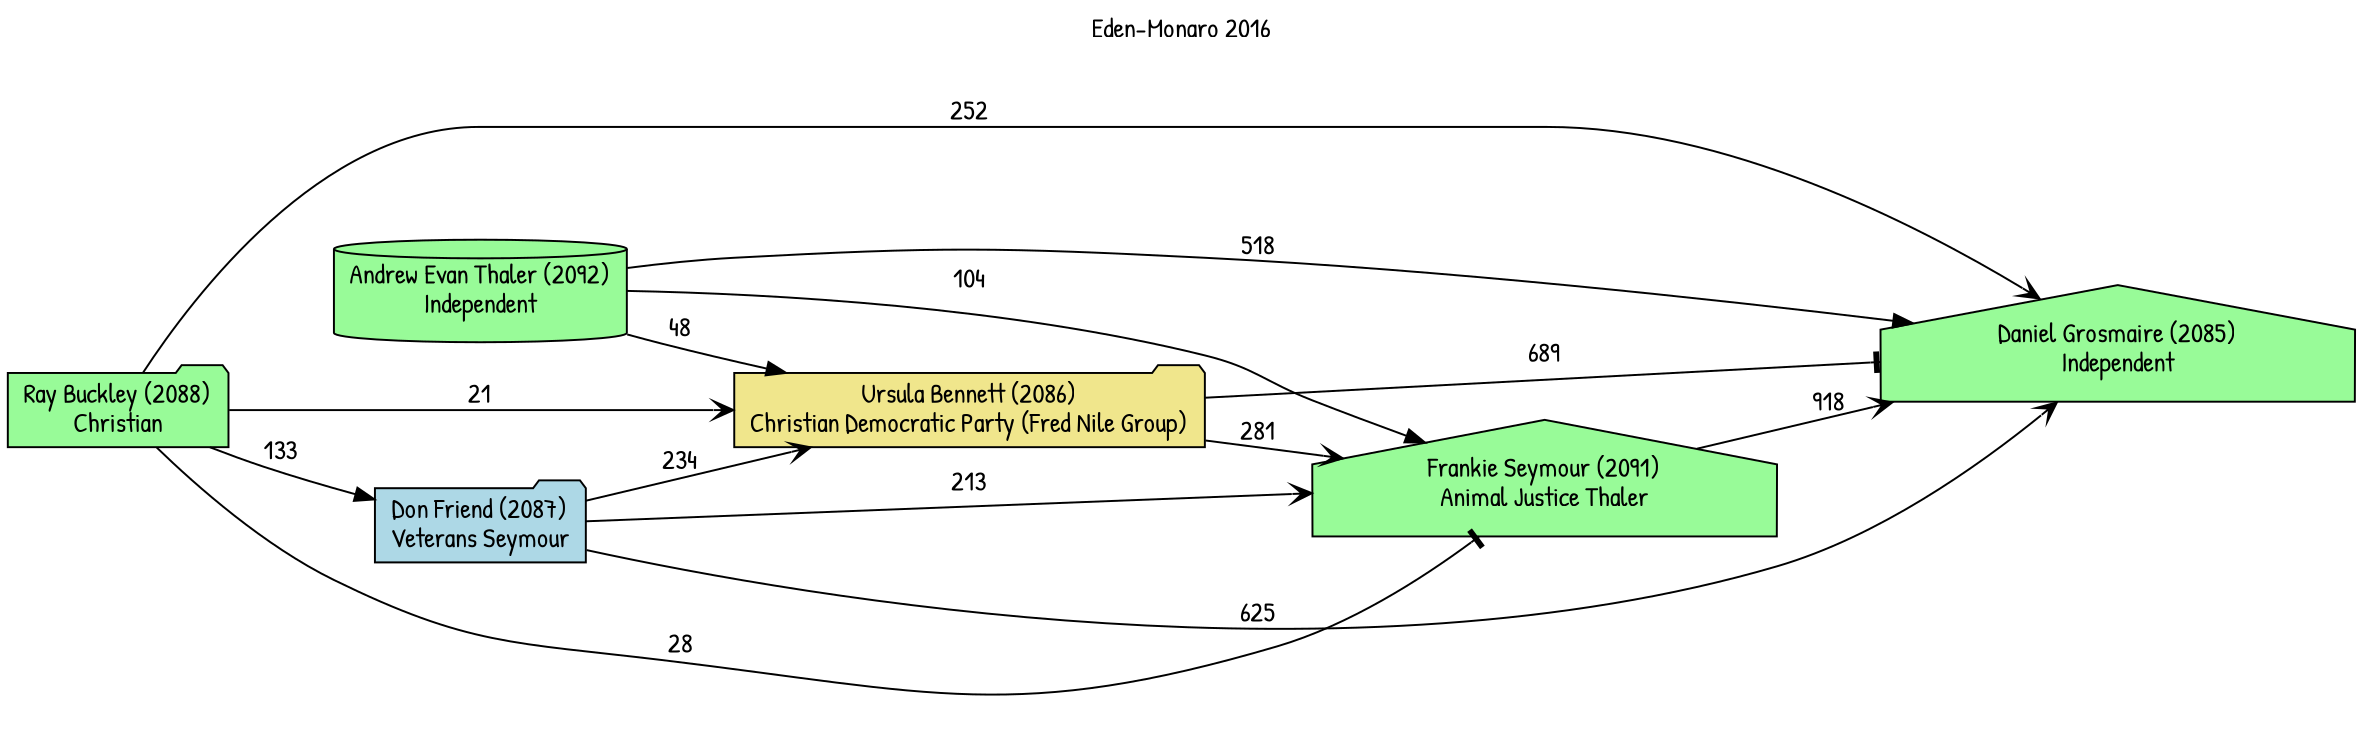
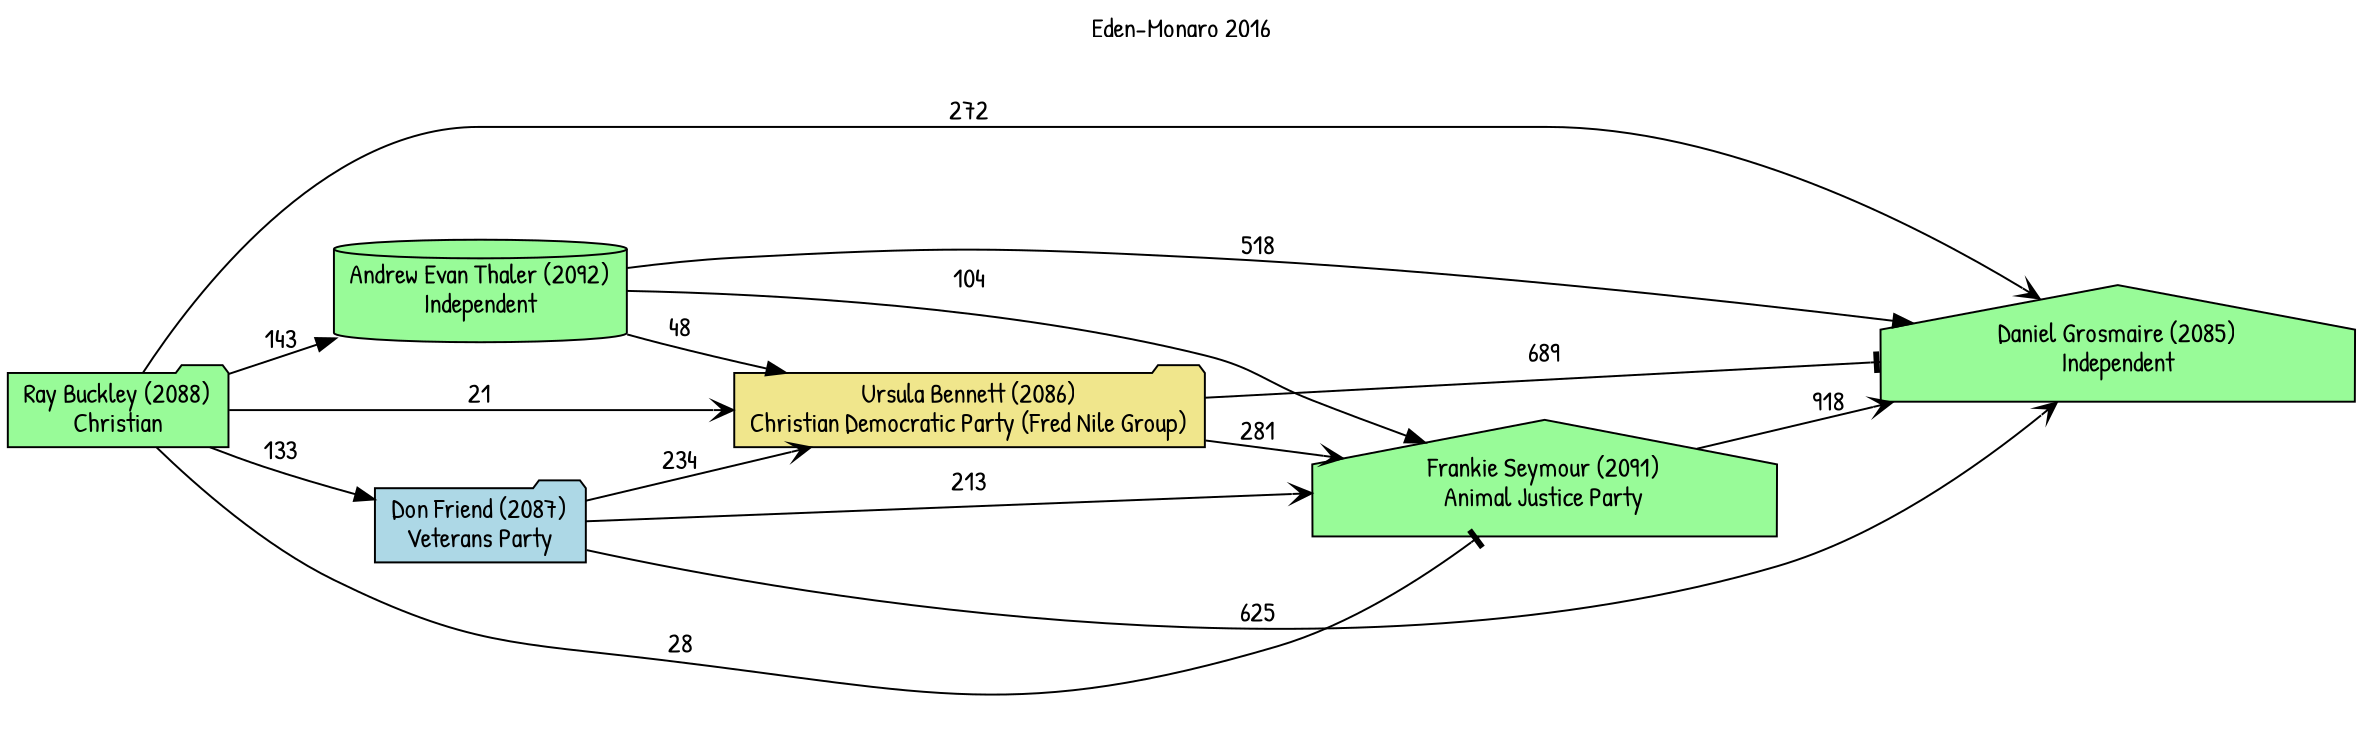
edge "Ray Buckley (2088) Christian" -> "Daniel Grosmaire (2085) Independent": label "252" -> "272"
edge "Ray Buckley (2088) Christian" -> "Andrew Evan Thaler (2092) Independent": added, label "143"
node "Frankie Seymour (2091) Animal Justice Thaler": label "Frankie Seymour (2091) Animal Justice Thaler" -> "Frankie Seymour (2091) Animal Justice Party"
node "Don Friend (2087) Veterans Seymour": label "Don Friend (2087) Veterans Seymour" -> "Don Friend (2087) Veterans Party"
